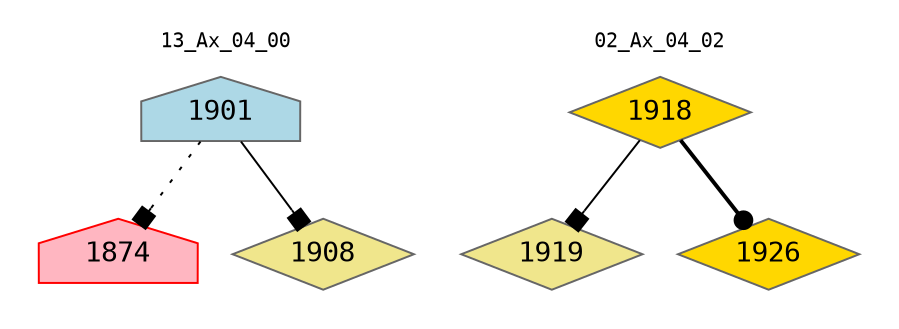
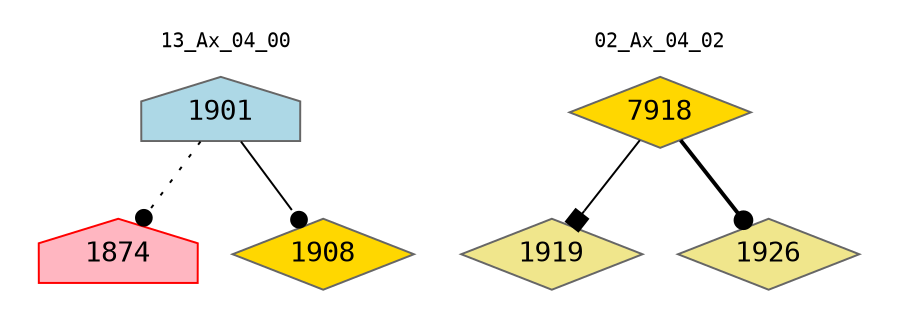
node "1918": label "1918" -> "7918"
edge "1901" -> "1874": arrowhead box -> dot
edge "1901" -> "1908": arrowhead box -> dot
node "1908": fillcolor khaki -> gold
node "1926": fillcolor gold -> khaki
